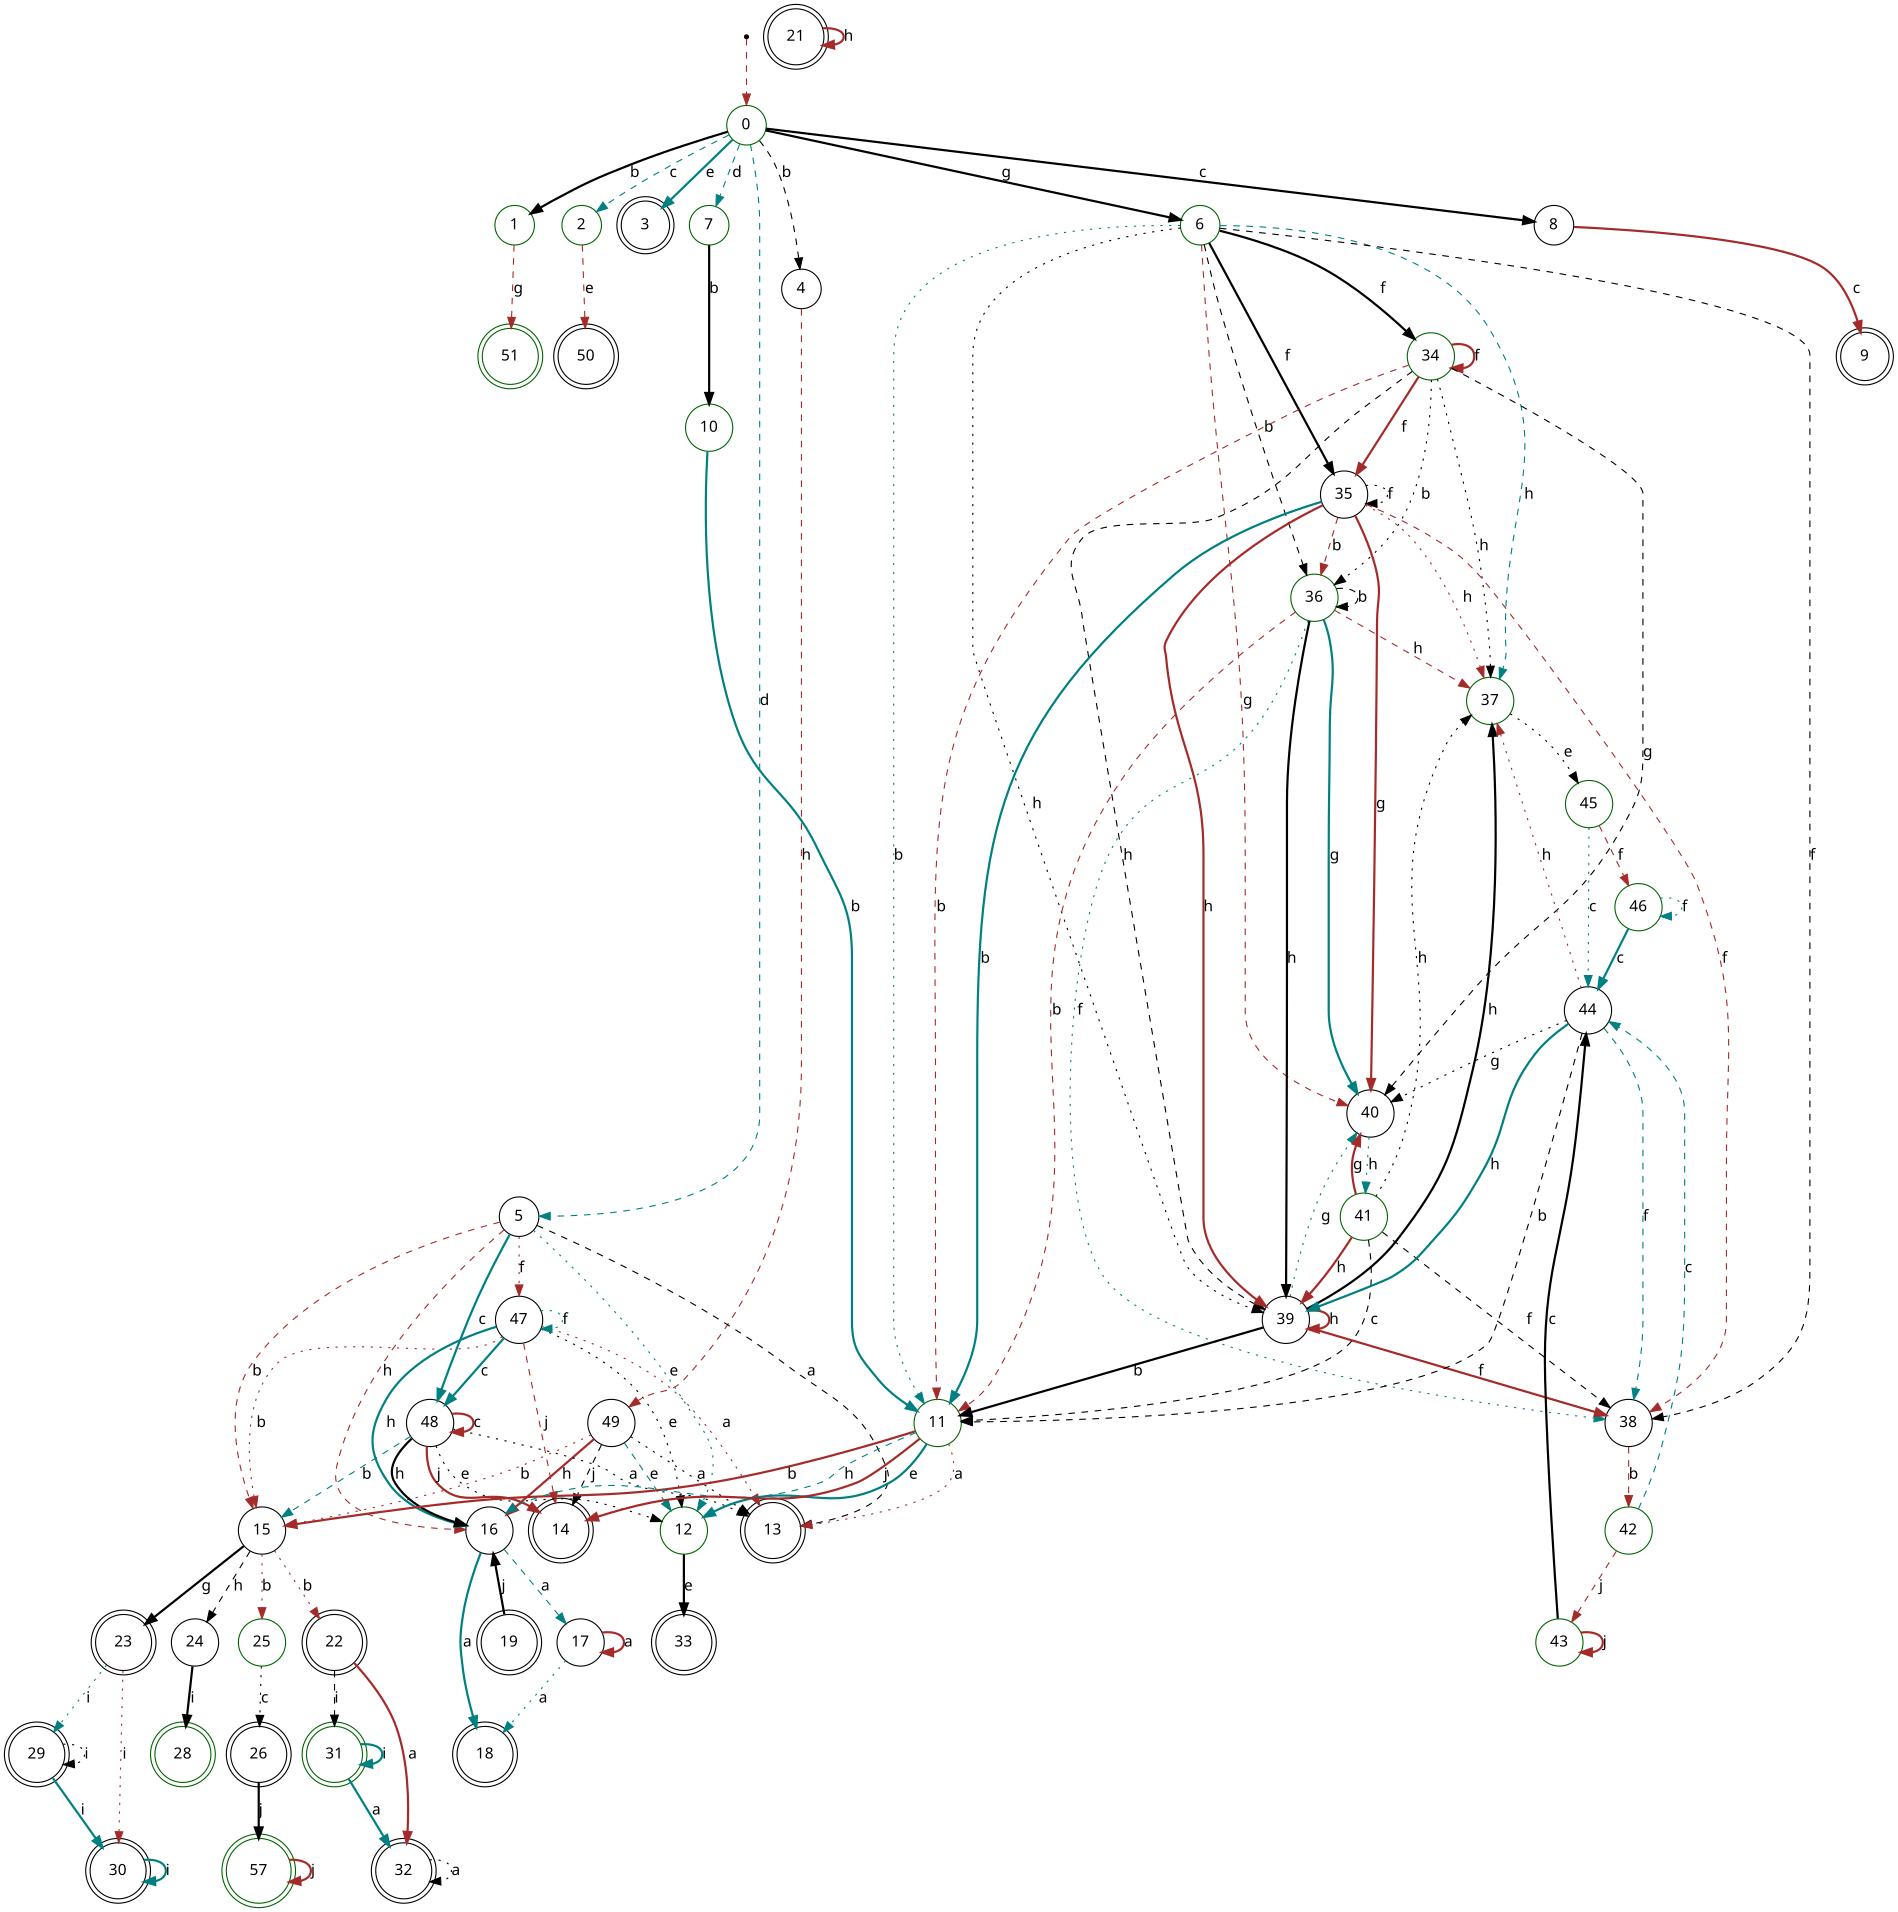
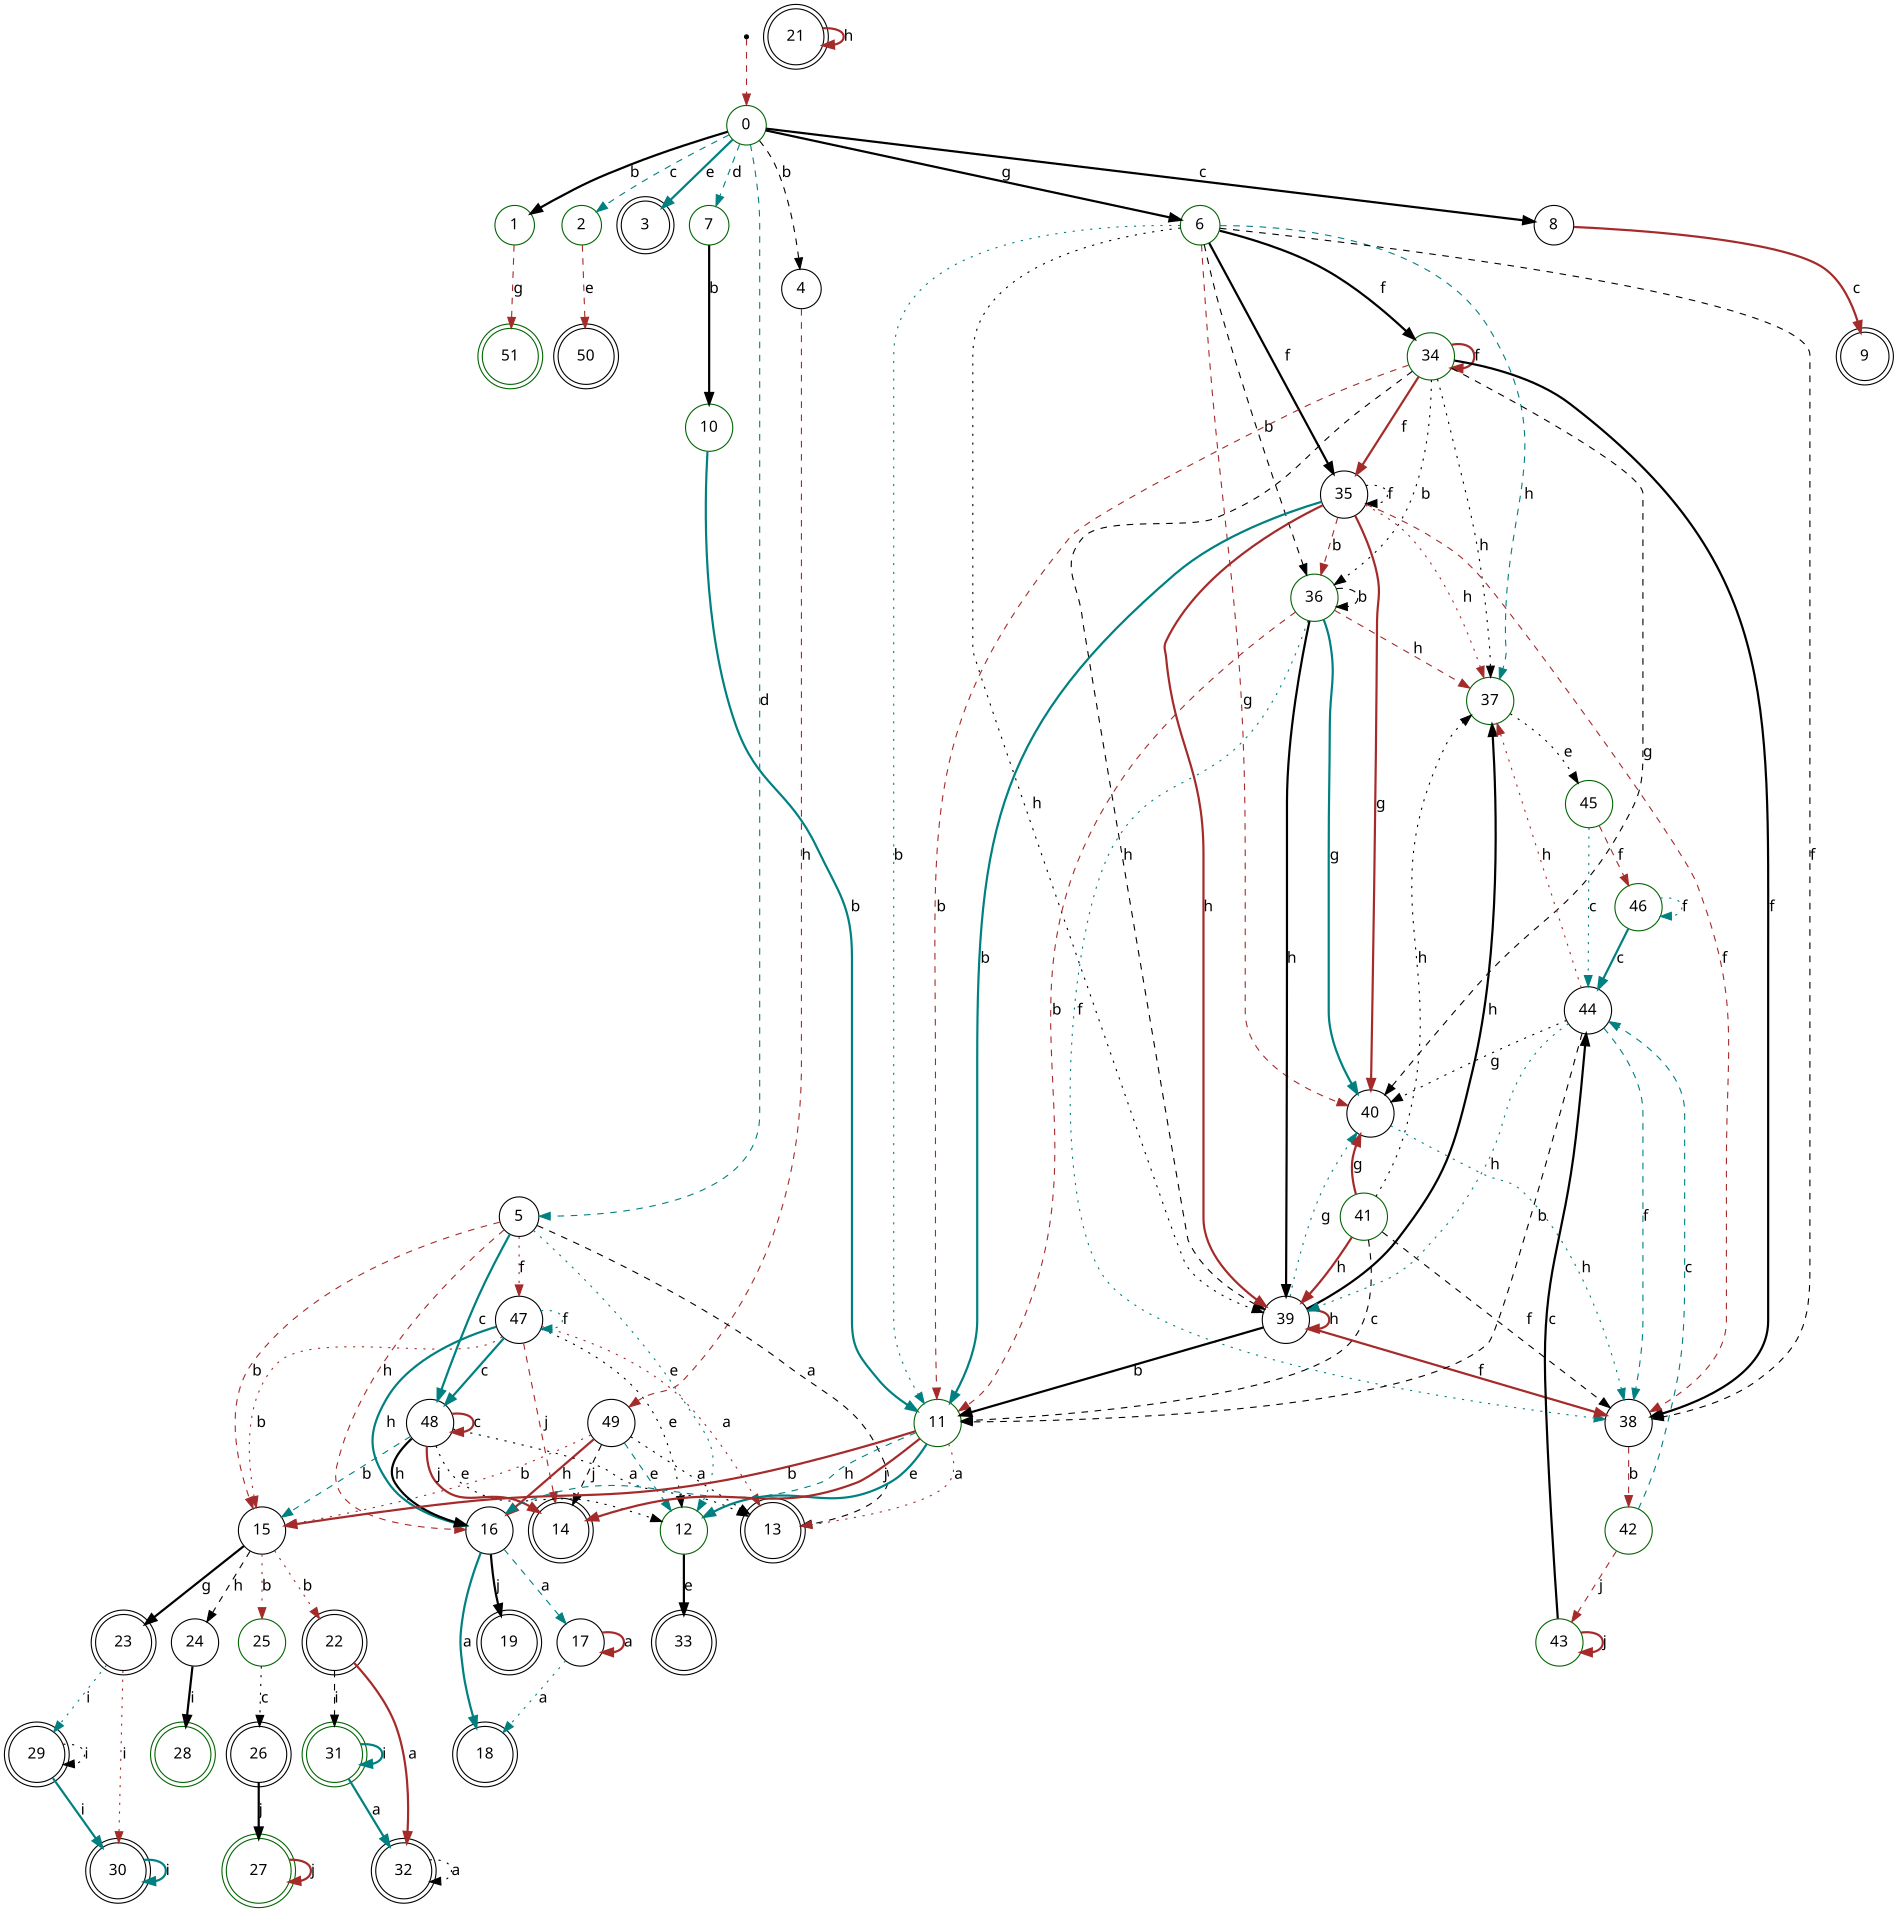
edge "34" -> "38": added, label "f"
edge "40" -> "41": now "40" -> "38"
edge "44" -> "39": style bold -> dotted
edge "19" -> "16": reversed
node "57": label "57" -> "27"
